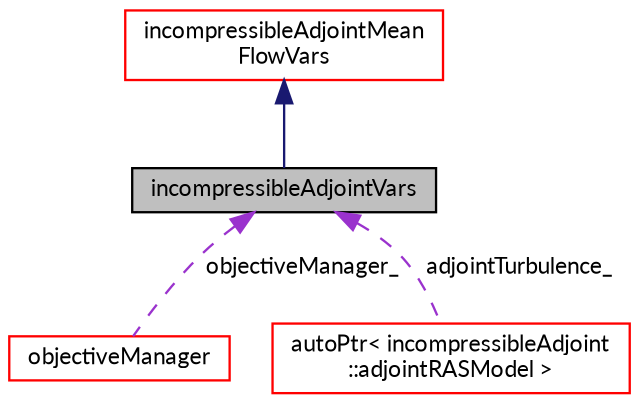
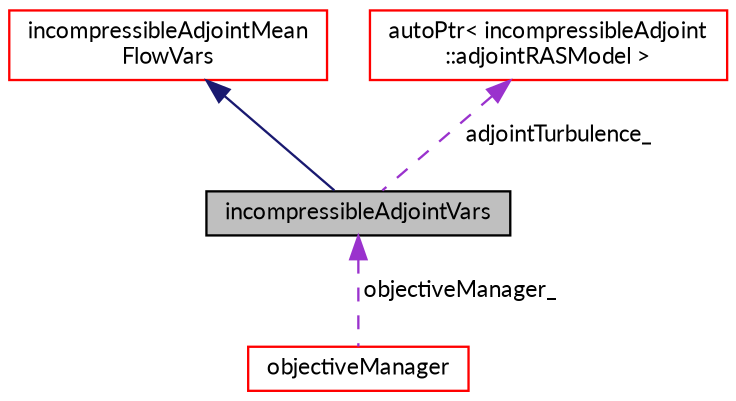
edge "autoPtr< incompressibleAdjoint ::adjointRASModel >" -> "incompressibleAdjointVars": reversed
